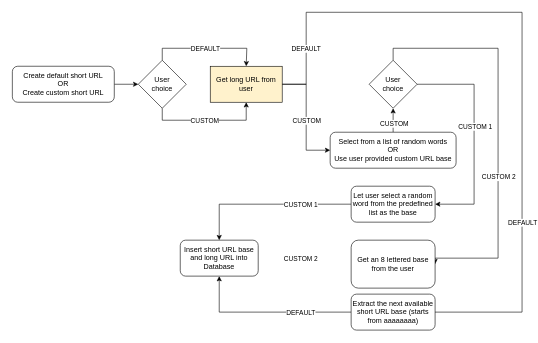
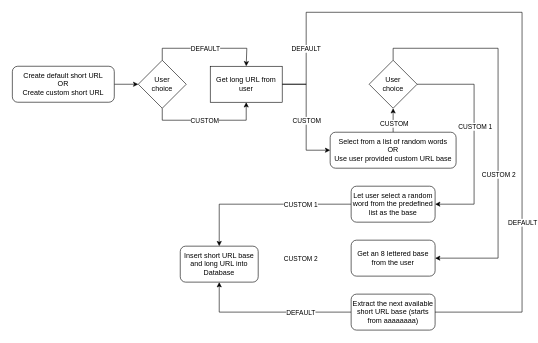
node "Get long URL from user": fillcolor #fff2cc -> #ffffff
node "Insert short URL base and long URL into Database": moved (219, 258) -> (219, 264)
node "Get an 8 lettered base from the user": size 84x48 -> 84x36
